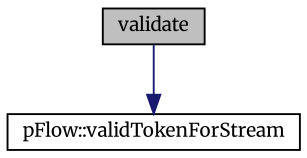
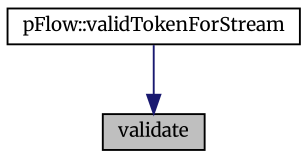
edge "validate" -> "pFlow::validTokenForStream": reversed
